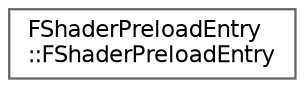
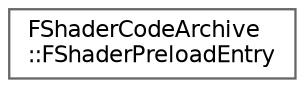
node "FShaderPreloadEntry ::FShaderPreloadEntry": label "FShaderPreloadEntry ::FShaderPreloadEntry" -> "FShaderCodeArchive ::FShaderPreloadEntry"
